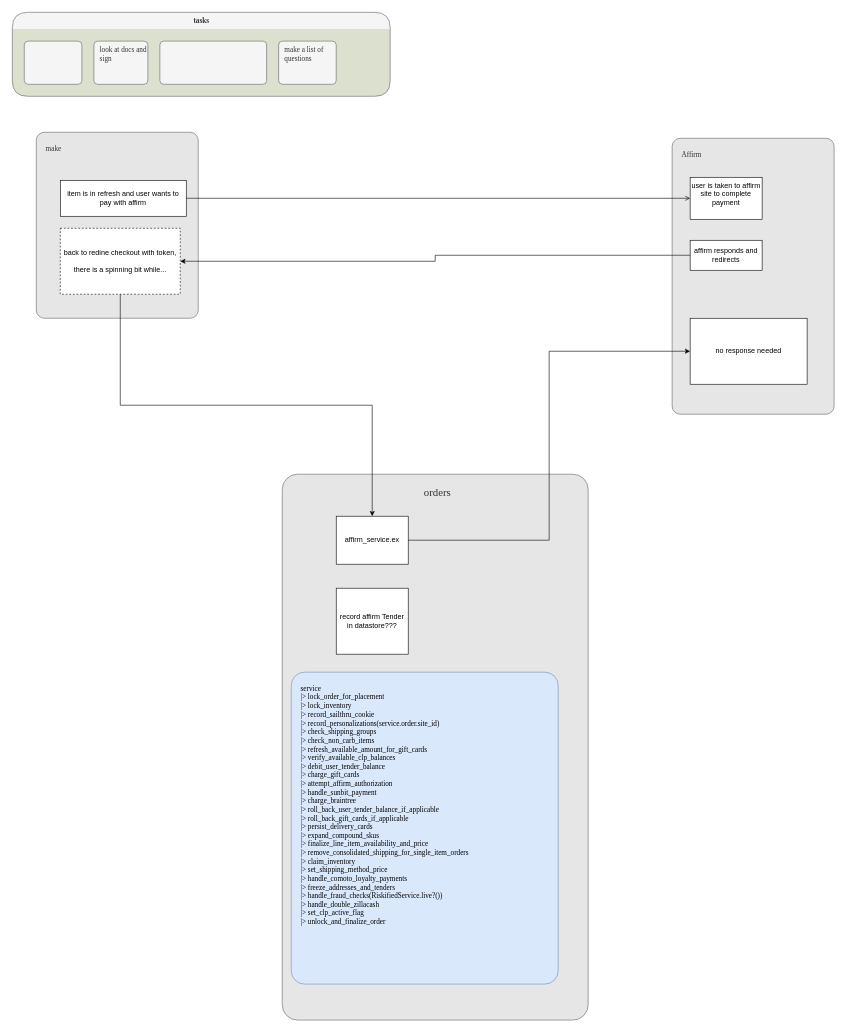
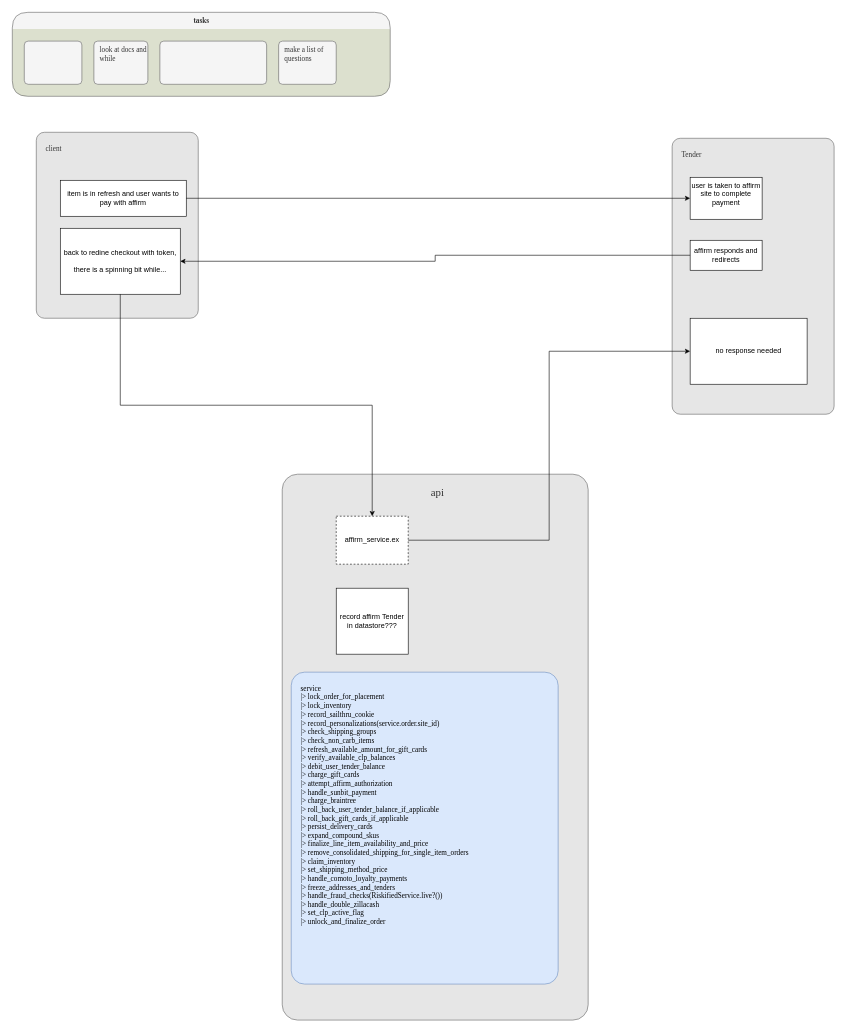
node "look at docs and sign": label "look at docs and sign" -> "look at docs and while"
node "make": label "make" -> "client"
node "Affirm": label "Affirm" -> "Tender"
edge "item is in refresh and user wants to pay with affirm" -> "user is taken to affirm site to complete payment": arrowhead open -> classic
node "back to redine checkout with token, there is a spinning bit while...": style dashed -> solid
node "orders": label "orders" -> "api"
node "affirm_service.ex": style solid -> dashed
